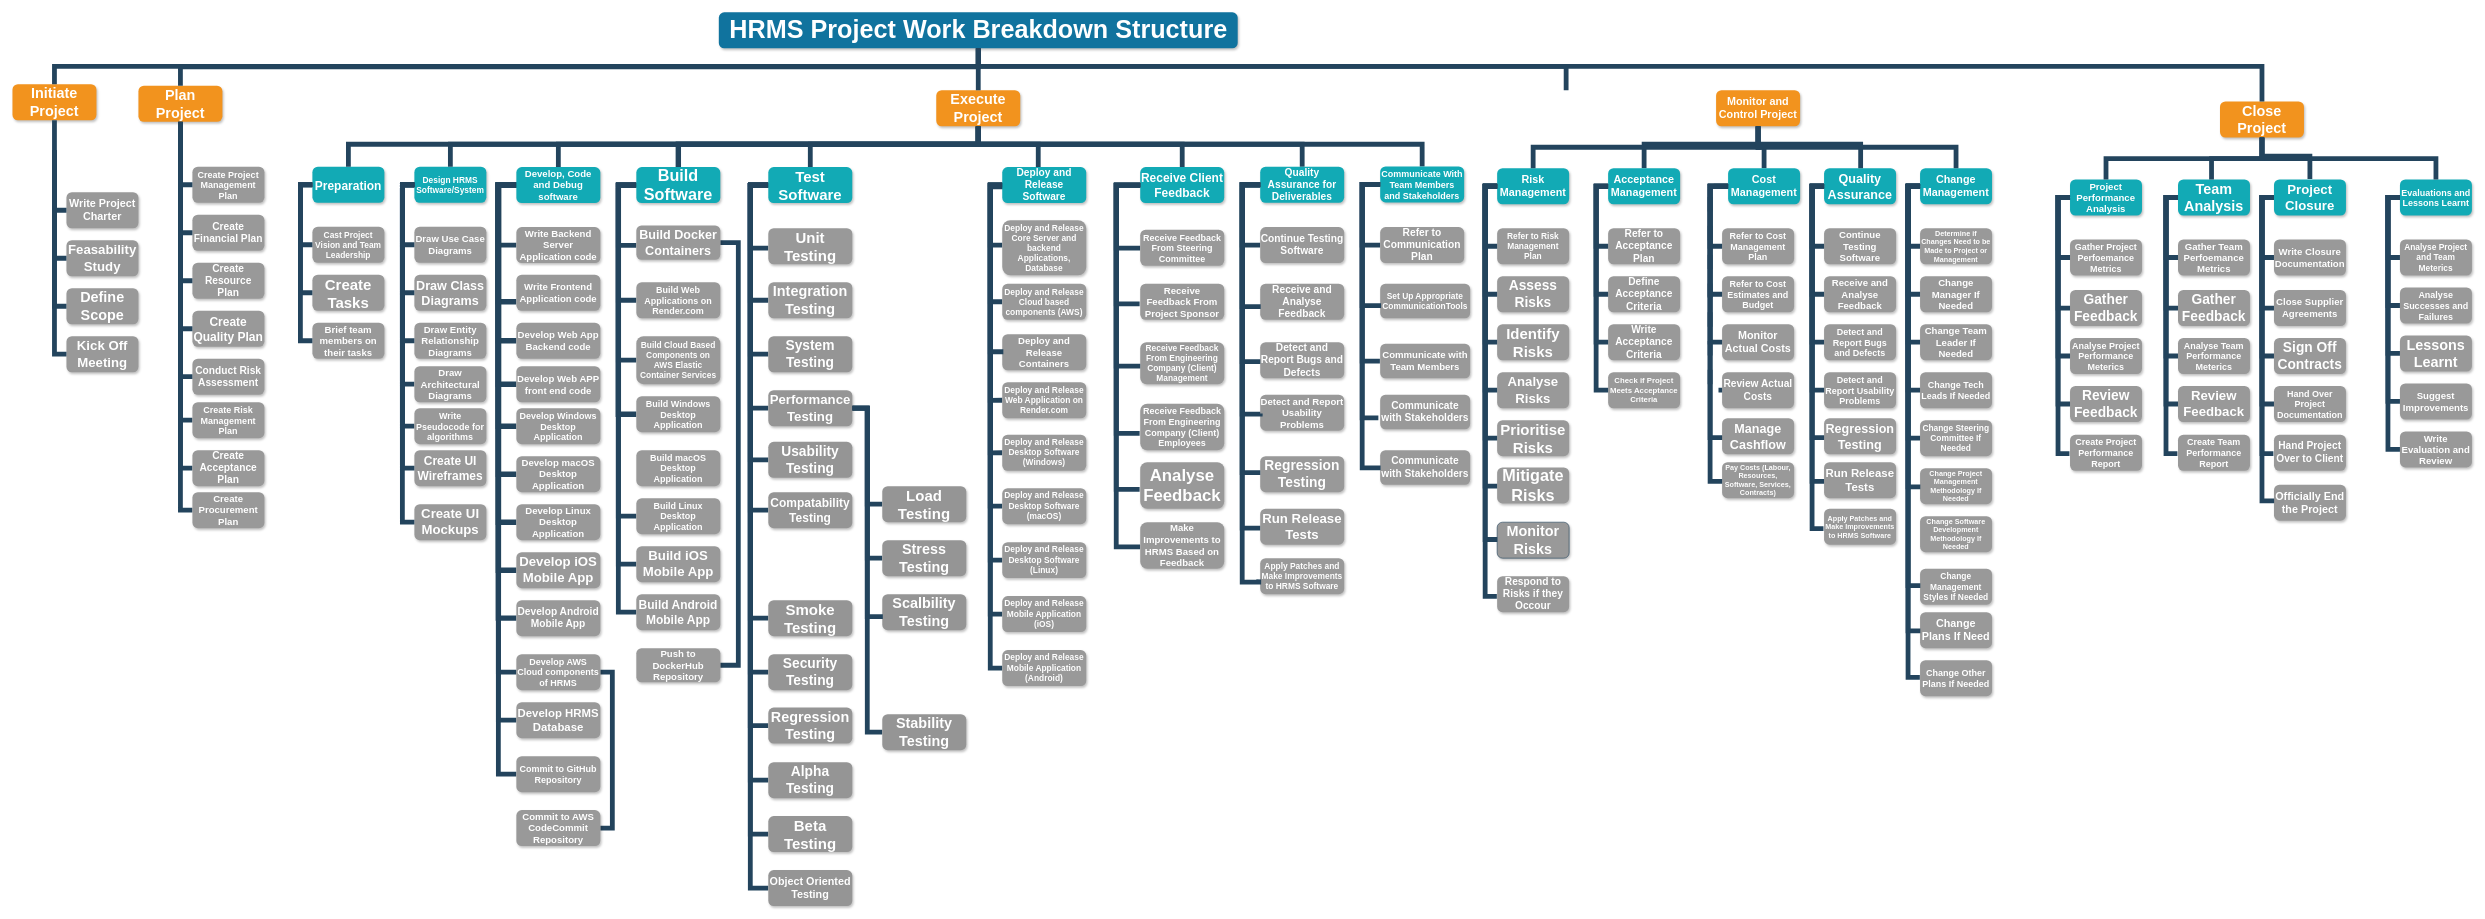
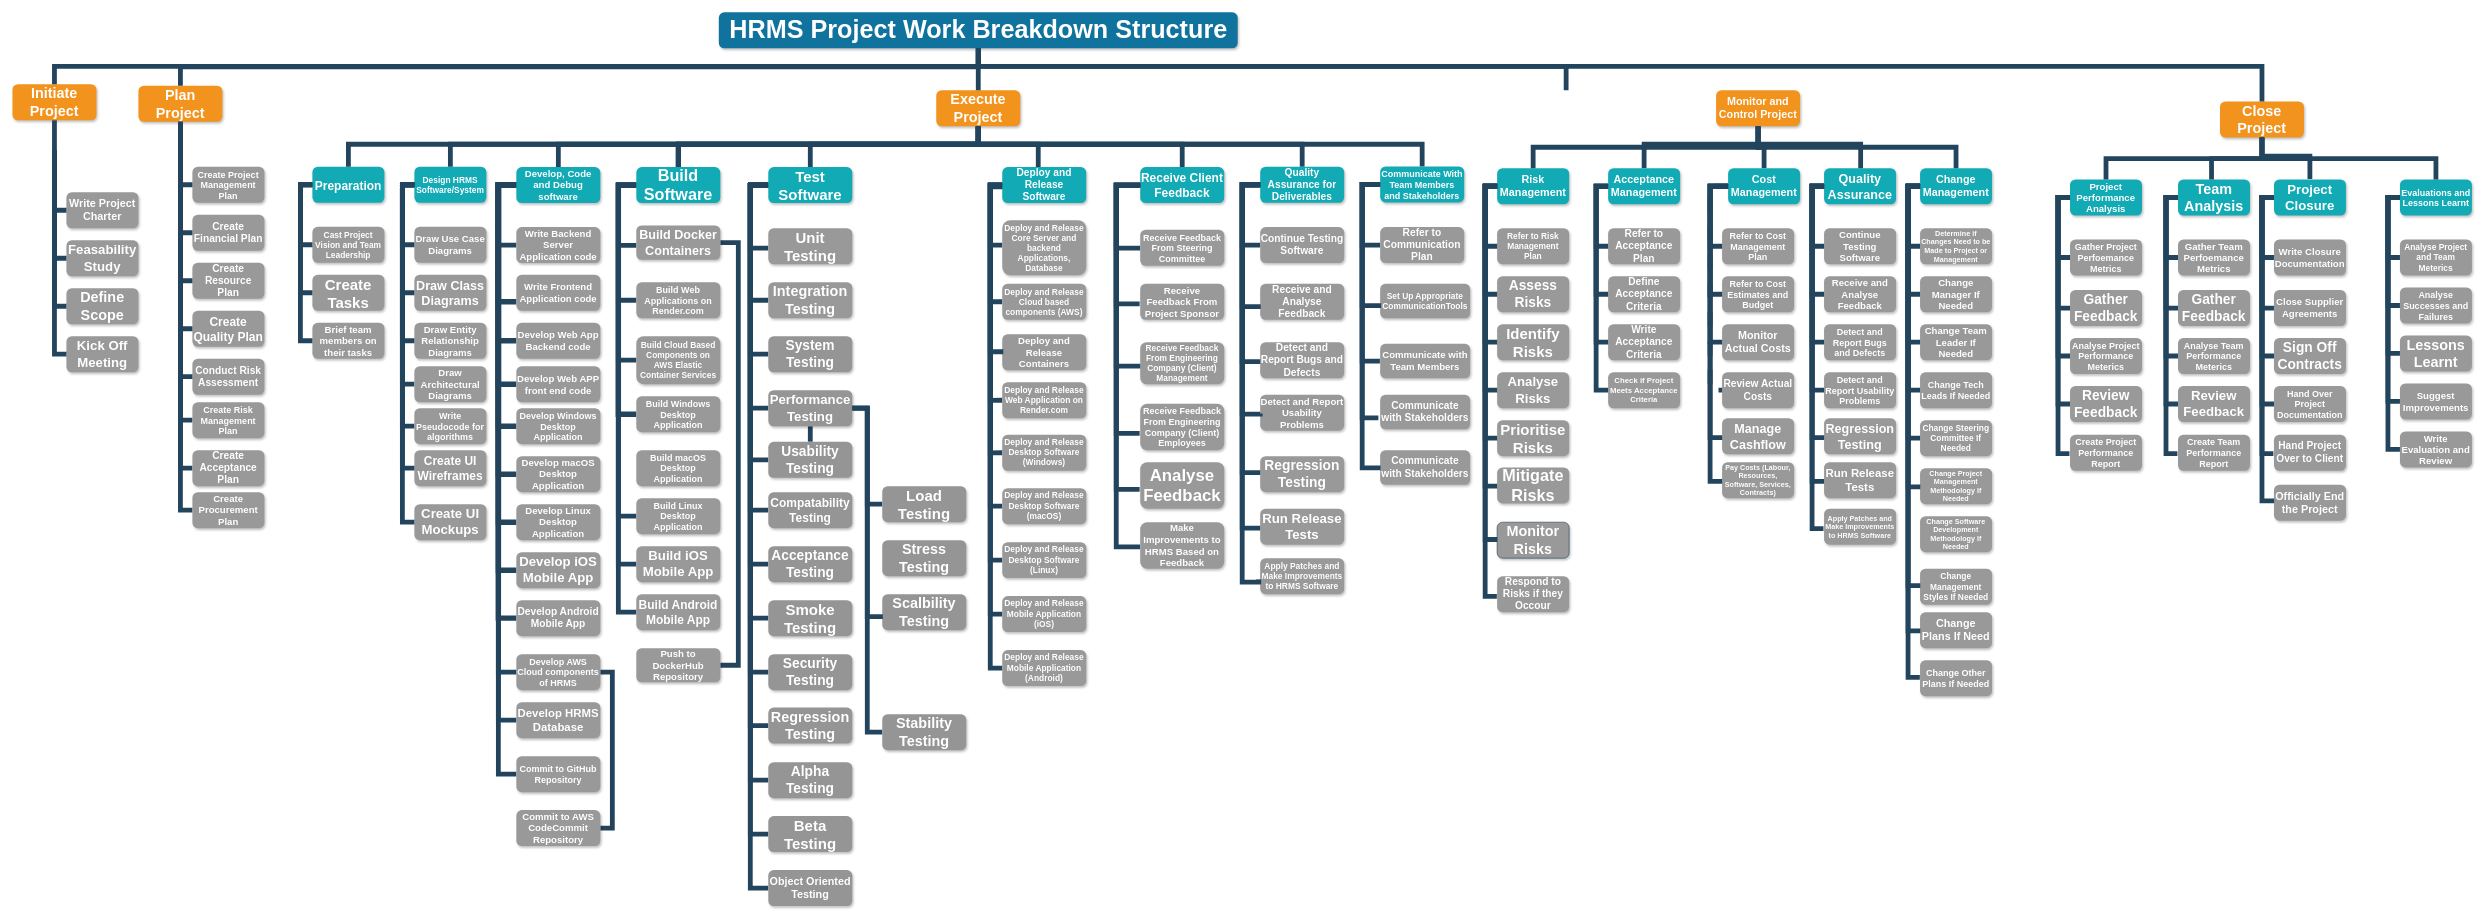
edge "Performance Testing" -- "Stress Testing": now "Performance Testing" -- "Usability Testing"
edge "Test Software" -- "Acceptance Testing": added
node "Acceptance Testing": added
